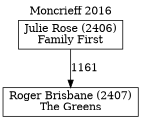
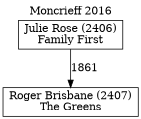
edge "Julie Rose (2406) Family First" -> "Roger Brisbane (2407) The Greens": label "1161" -> "1861"
